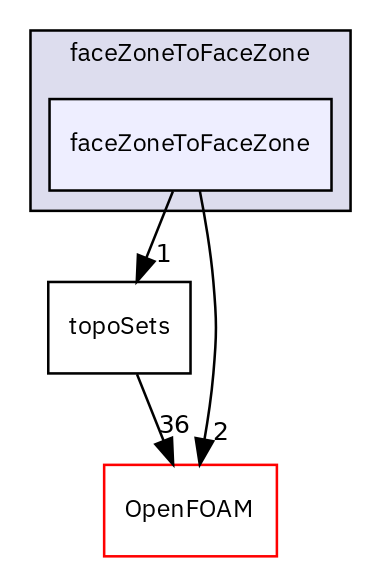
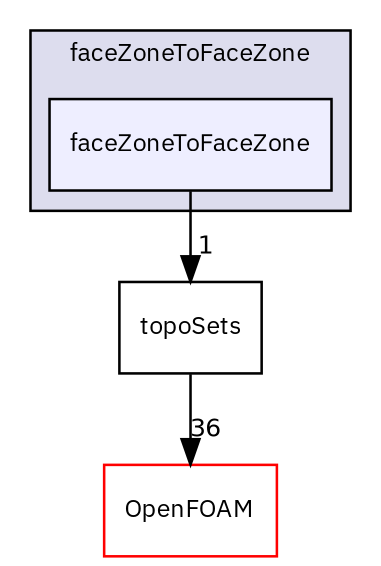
edge "faceZoneToFaceZone" -> "OpenFOAM": removed
